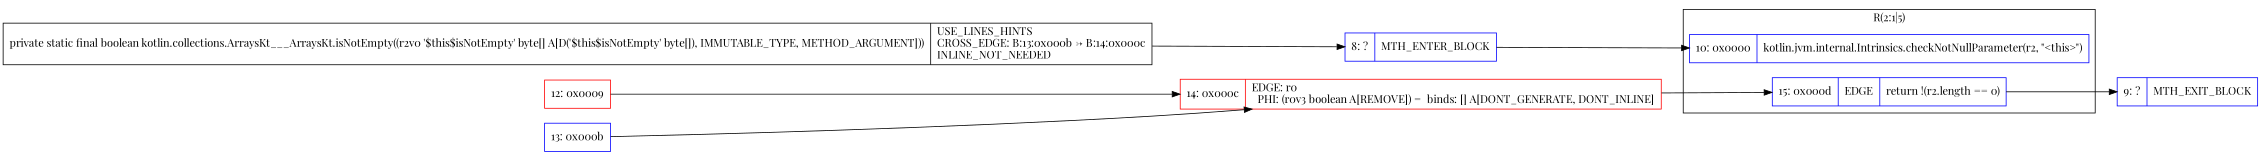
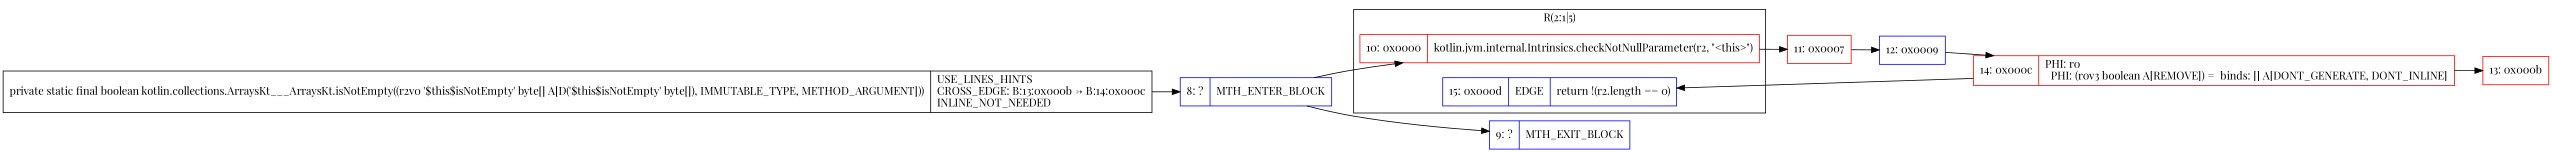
node "11: 0x0007": added
node "10: 0x0000": color blue -> red
node "14: 0x000c": text "EDGE: r0" -> "PHI: r0"
edge "15: 0x000d" -> "9: ?": now "8: ?" -> "9: ?"
node "12: 0x0009": color red -> blue
edge "13: 0x000b" -> "14: 0x000c": reversed
node "13: 0x000b": color blue -> red
